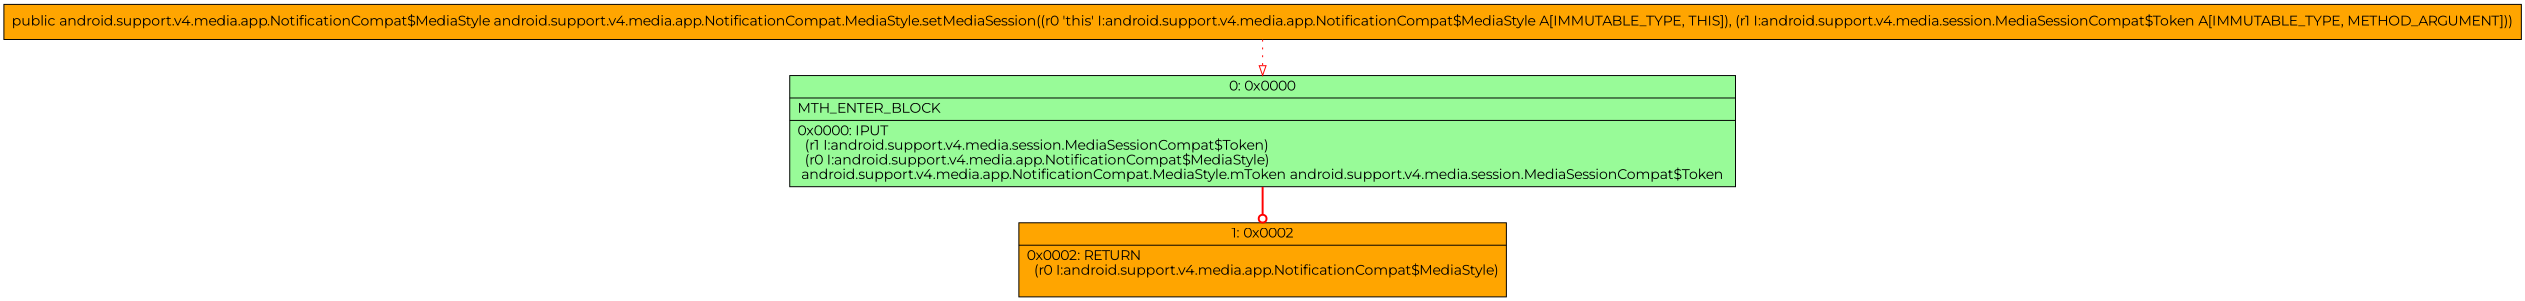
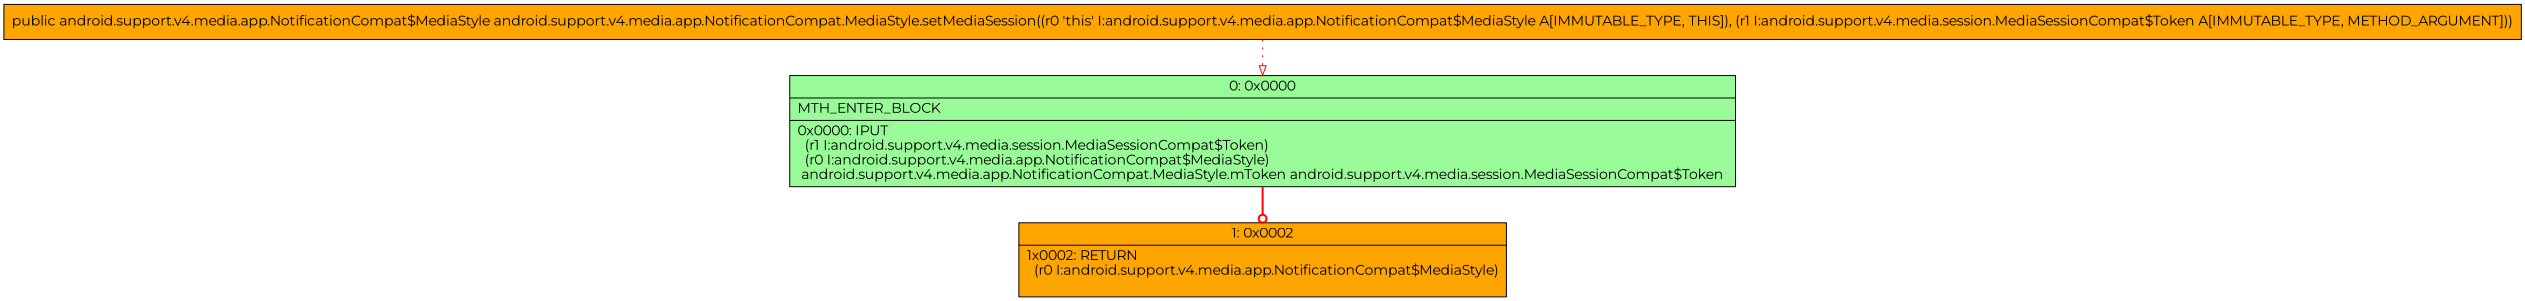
node "1: 0x0002": text "0x0002: RETURN" -> "1x0002: RETURN"
